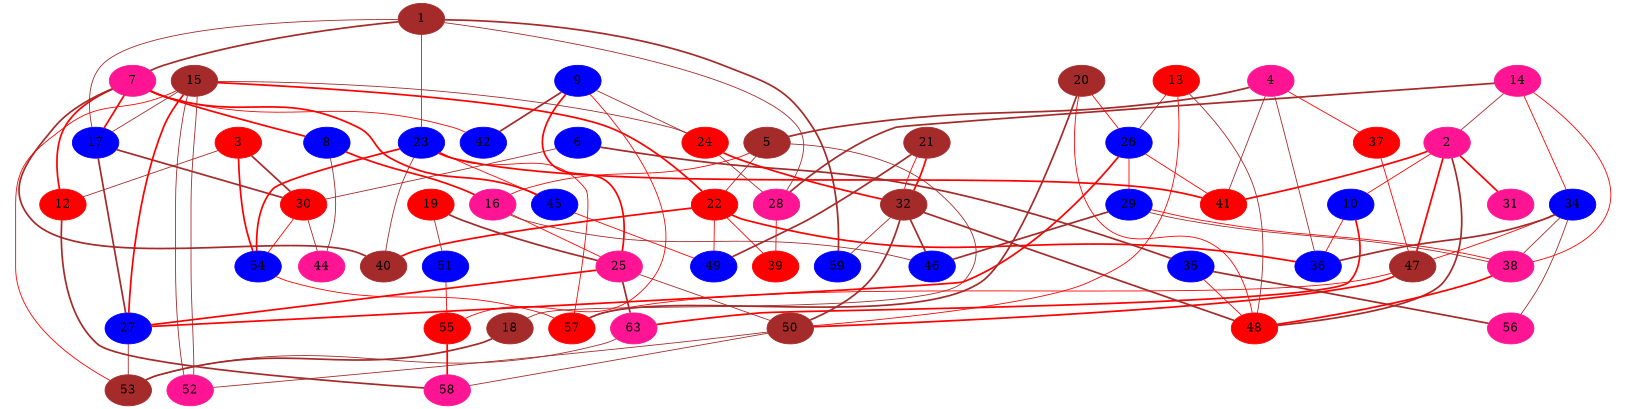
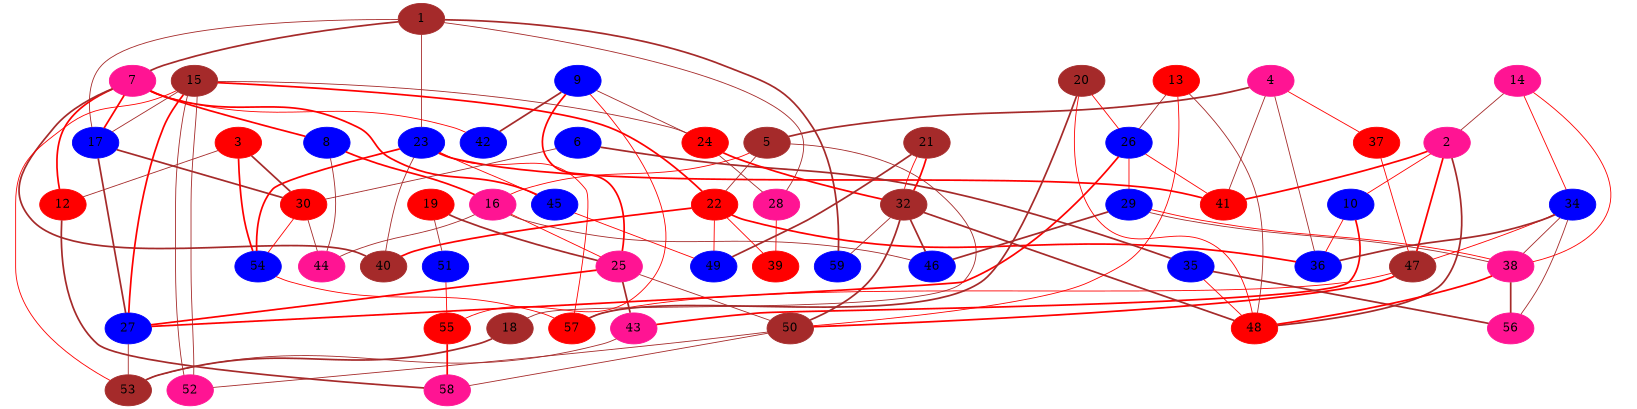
edge "14" -- "28": removed
node "31": removed
edge "16" -- "44": added
edge "38" -- "56": added
node "63": label "63" -> "43"
